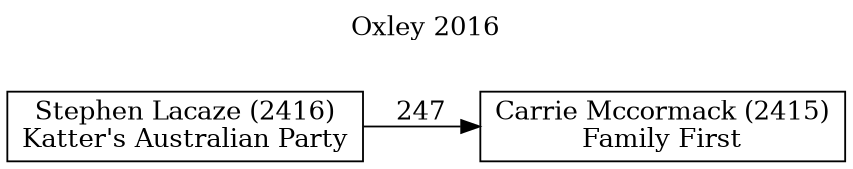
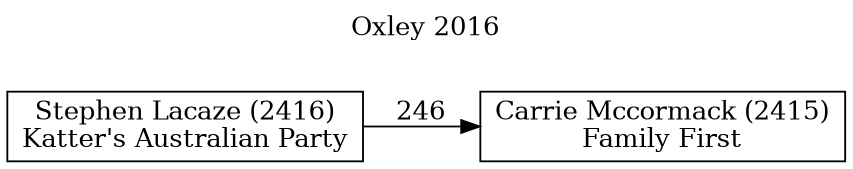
edge "Stephen Lacaze (2416) Katter's Australian Party" -> "Carrie Mccormack (2415) Family First": label "247" -> "246"
